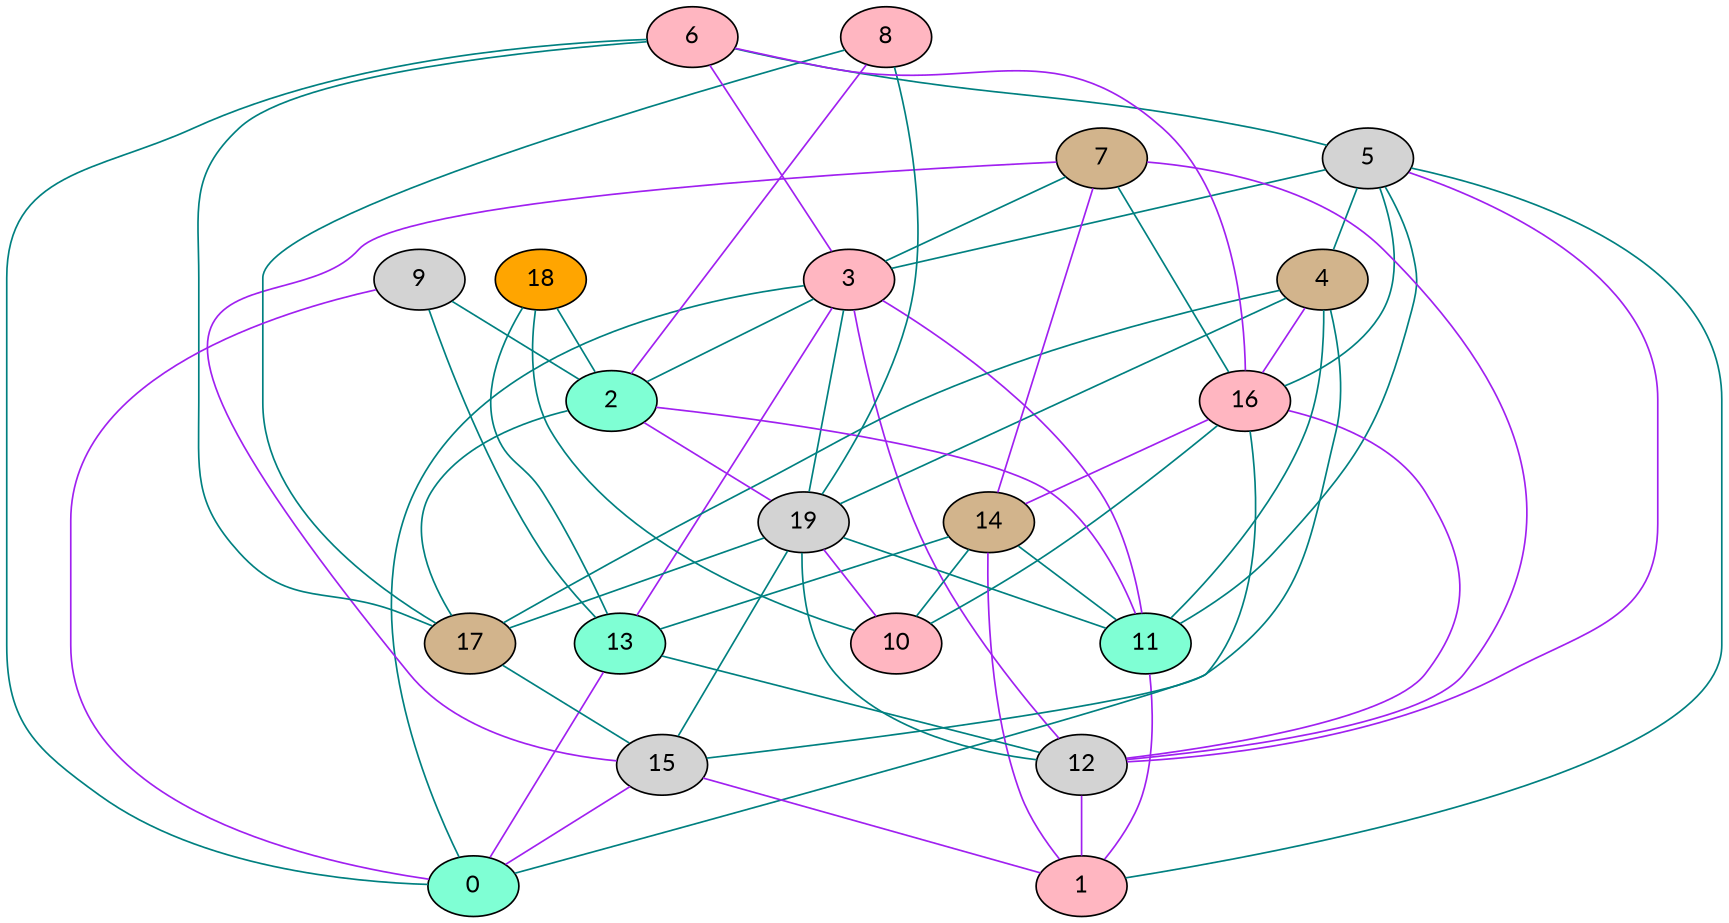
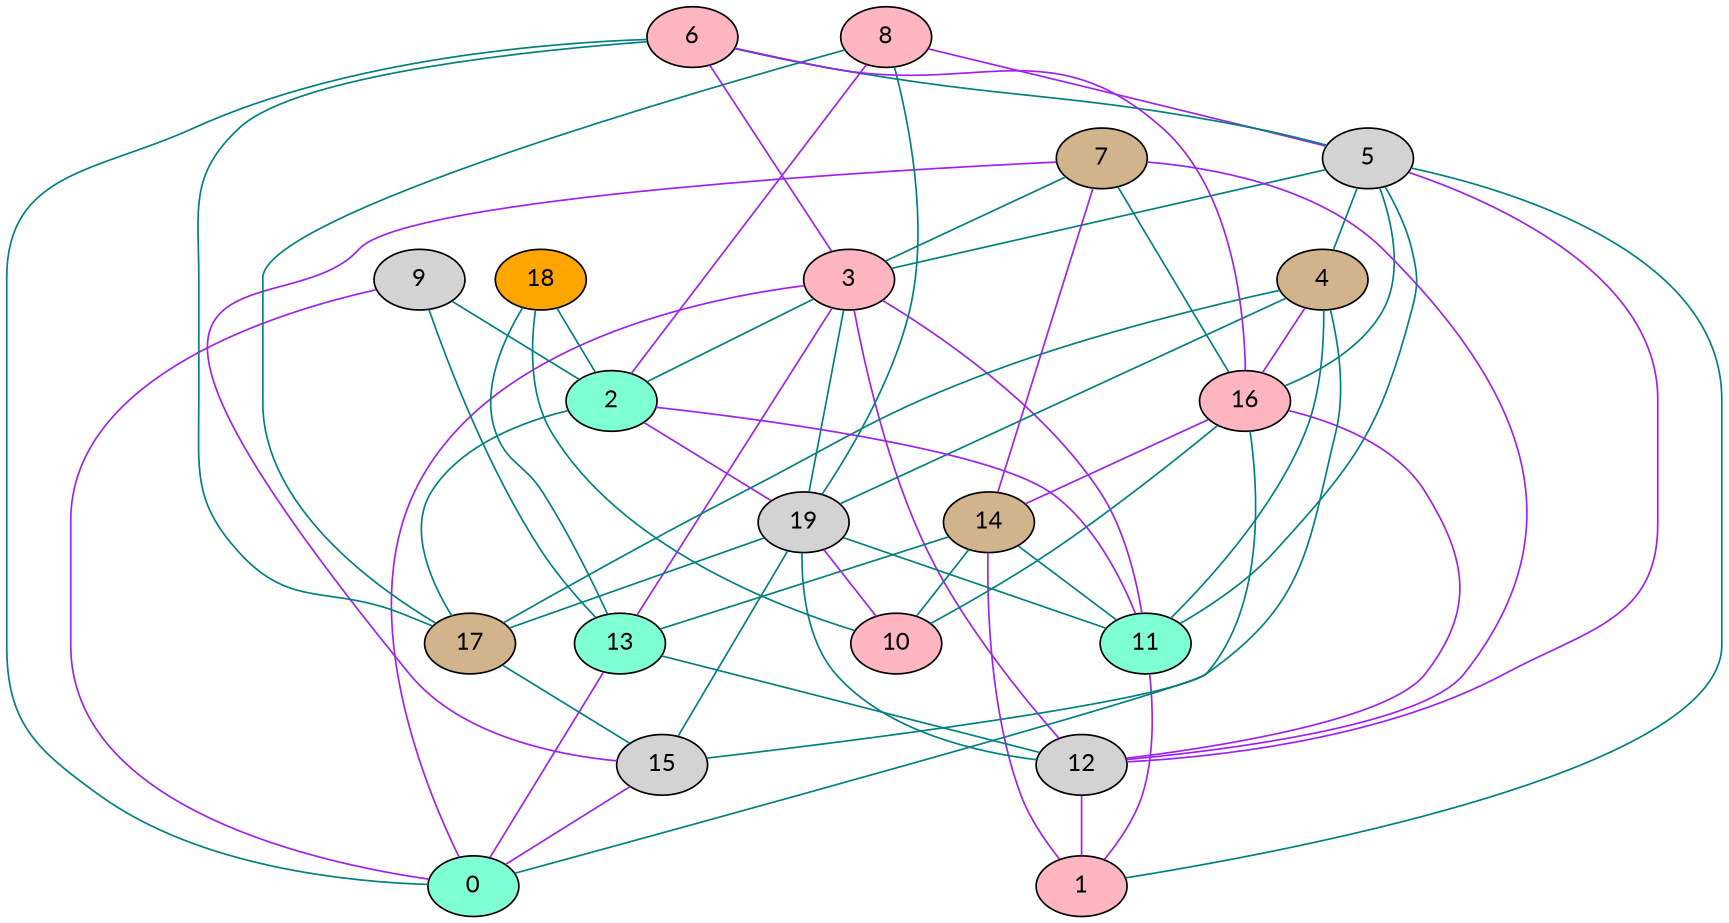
edge "8" -- "5": added
edge "3" -- "0": color teal -> purple
edge "15" -- "1": removed
